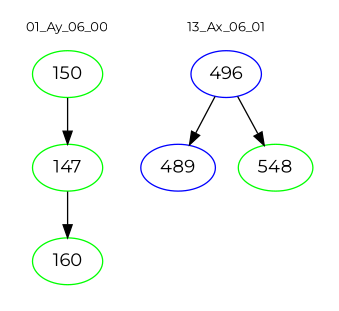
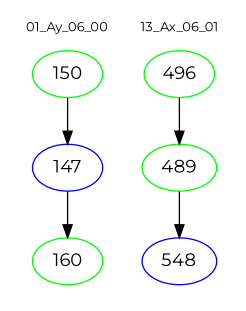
node "496": color blue -> green
edge "496" -> "548": now "489" -> "548"
node "147": color green -> blue
node "489": color blue -> green
node "548": color green -> blue
